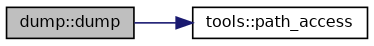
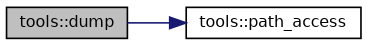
node "dump::dump": label "dump::dump" -> "tools::dump"
